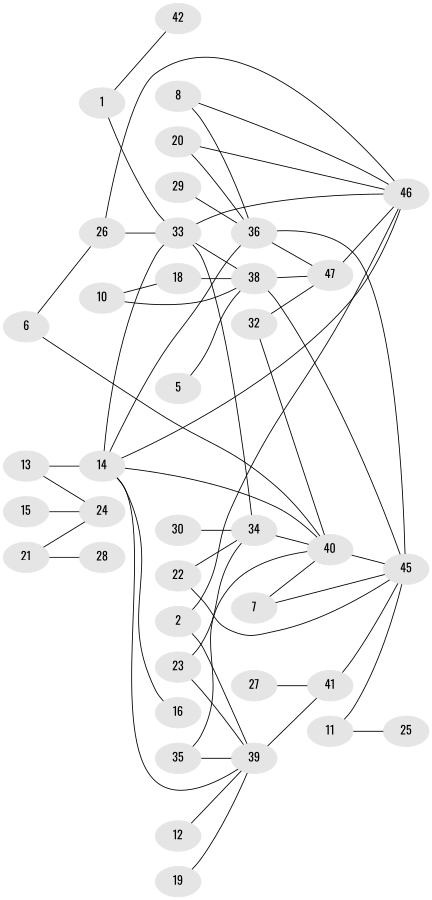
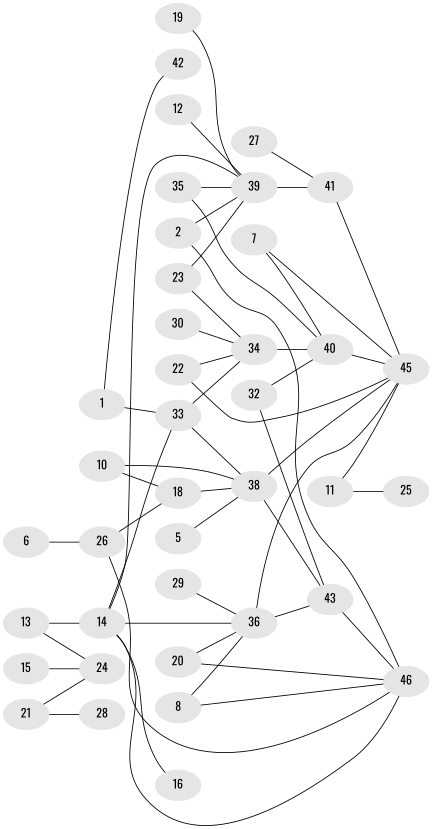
edge "46" -- "33": removed
edge "26" -- "33": now "26" -- "18"
node "47": label "47" -> "43"
edge "6" -- "40": removed
edge "14" -- "40": removed
